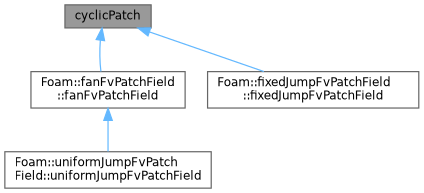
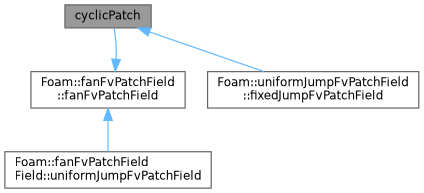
edge "Foam::fanFvPatchField ::fanFvPatchField" -> "cyclicPatch": reversed
node "Foam::fixedJumpFvPatchField ::fixedJumpFvPatchField": label "Foam::fixedJumpFvPatchField ::fixedJumpFvPatchField" -> "Foam::uniformJumpFvPatchField ::fixedJumpFvPatchField"
node "Foam::uniformJumpFvPatch Field::uniformJumpFvPatchField": label "Foam::uniformJumpFvPatch Field::uniformJumpFvPatchField" -> "Foam::fanFvPatchField Field::uniformJumpFvPatchField"
